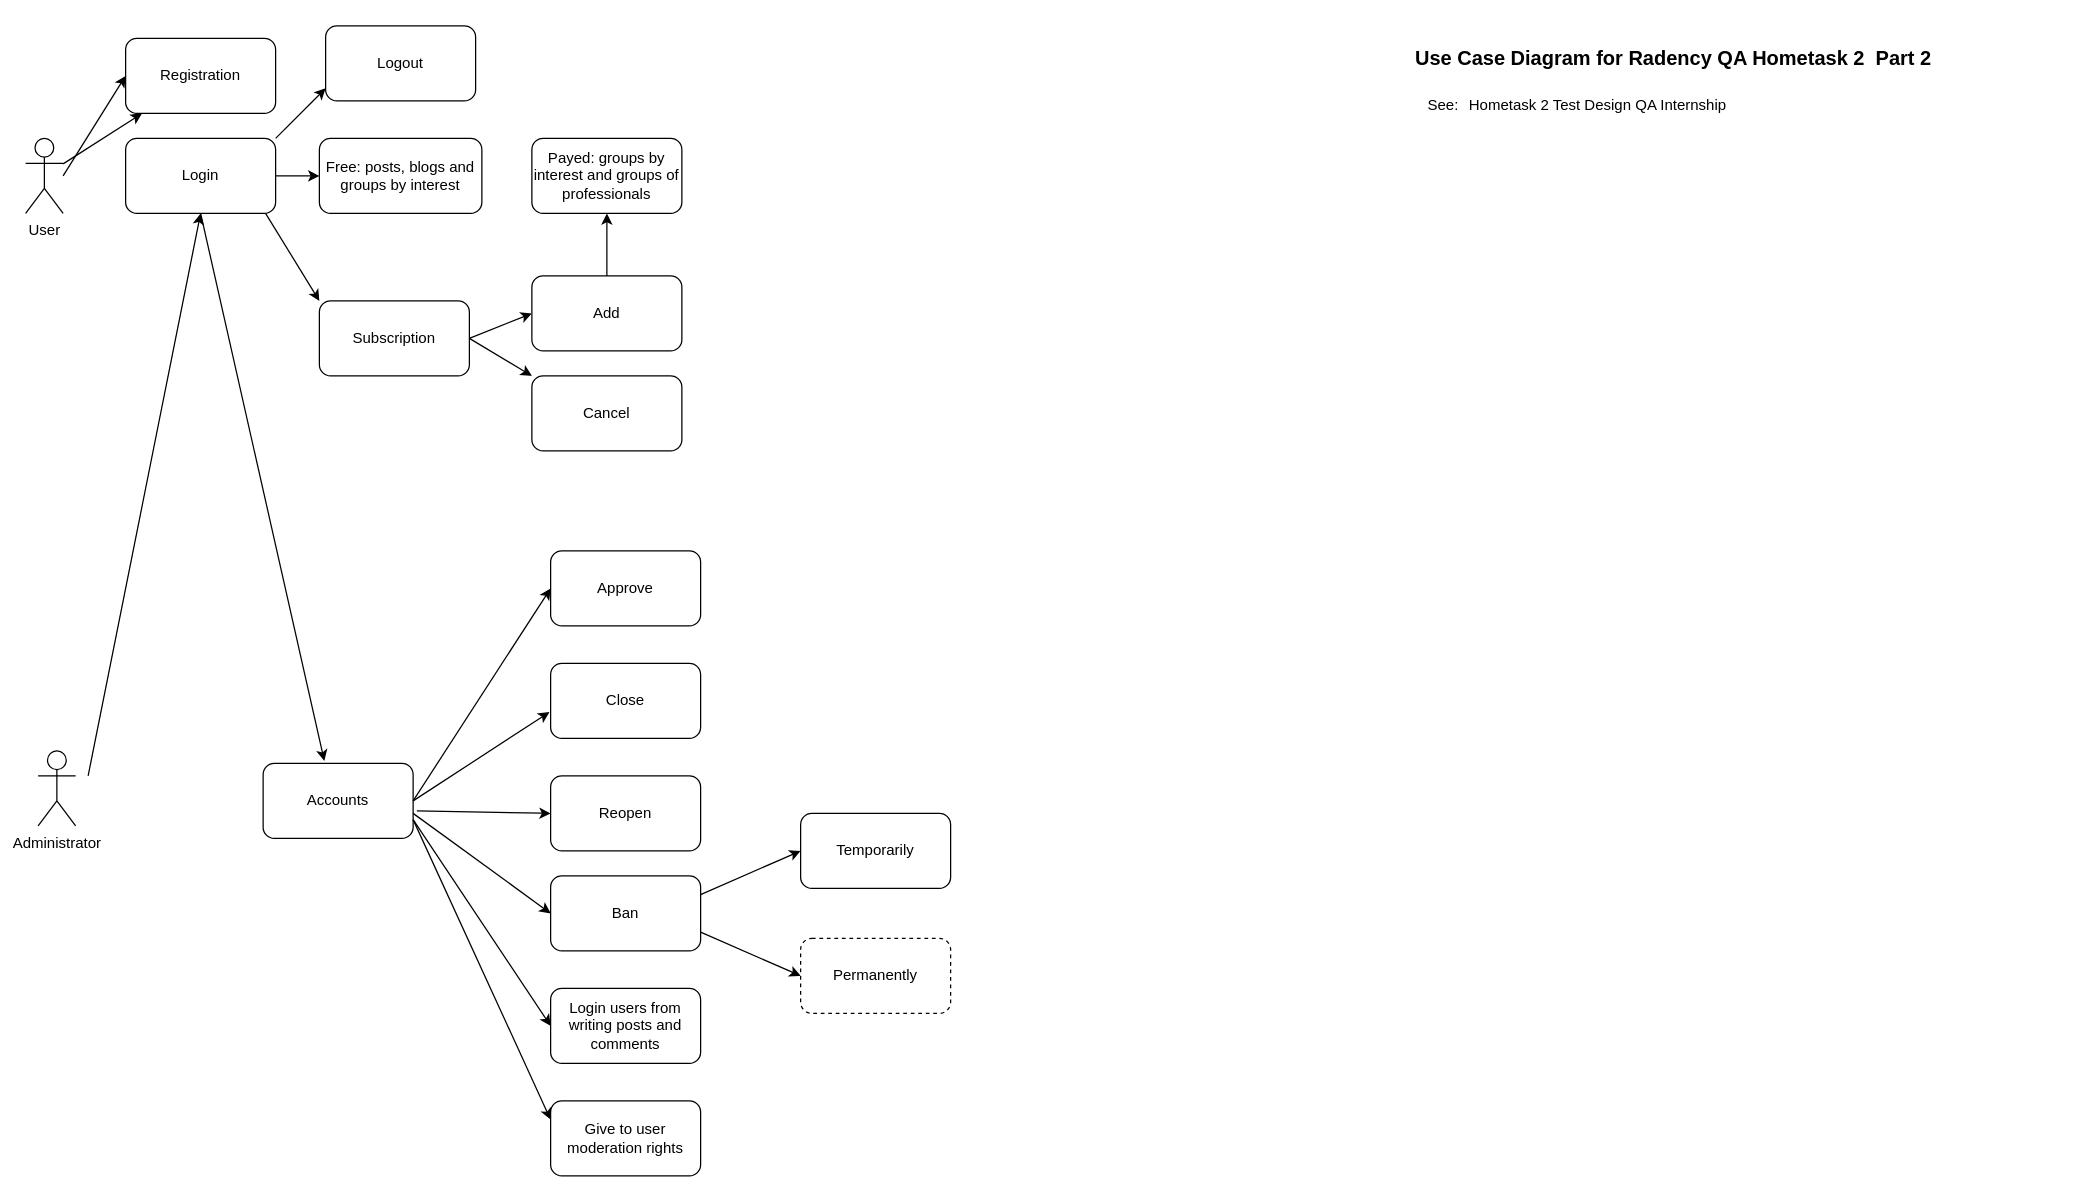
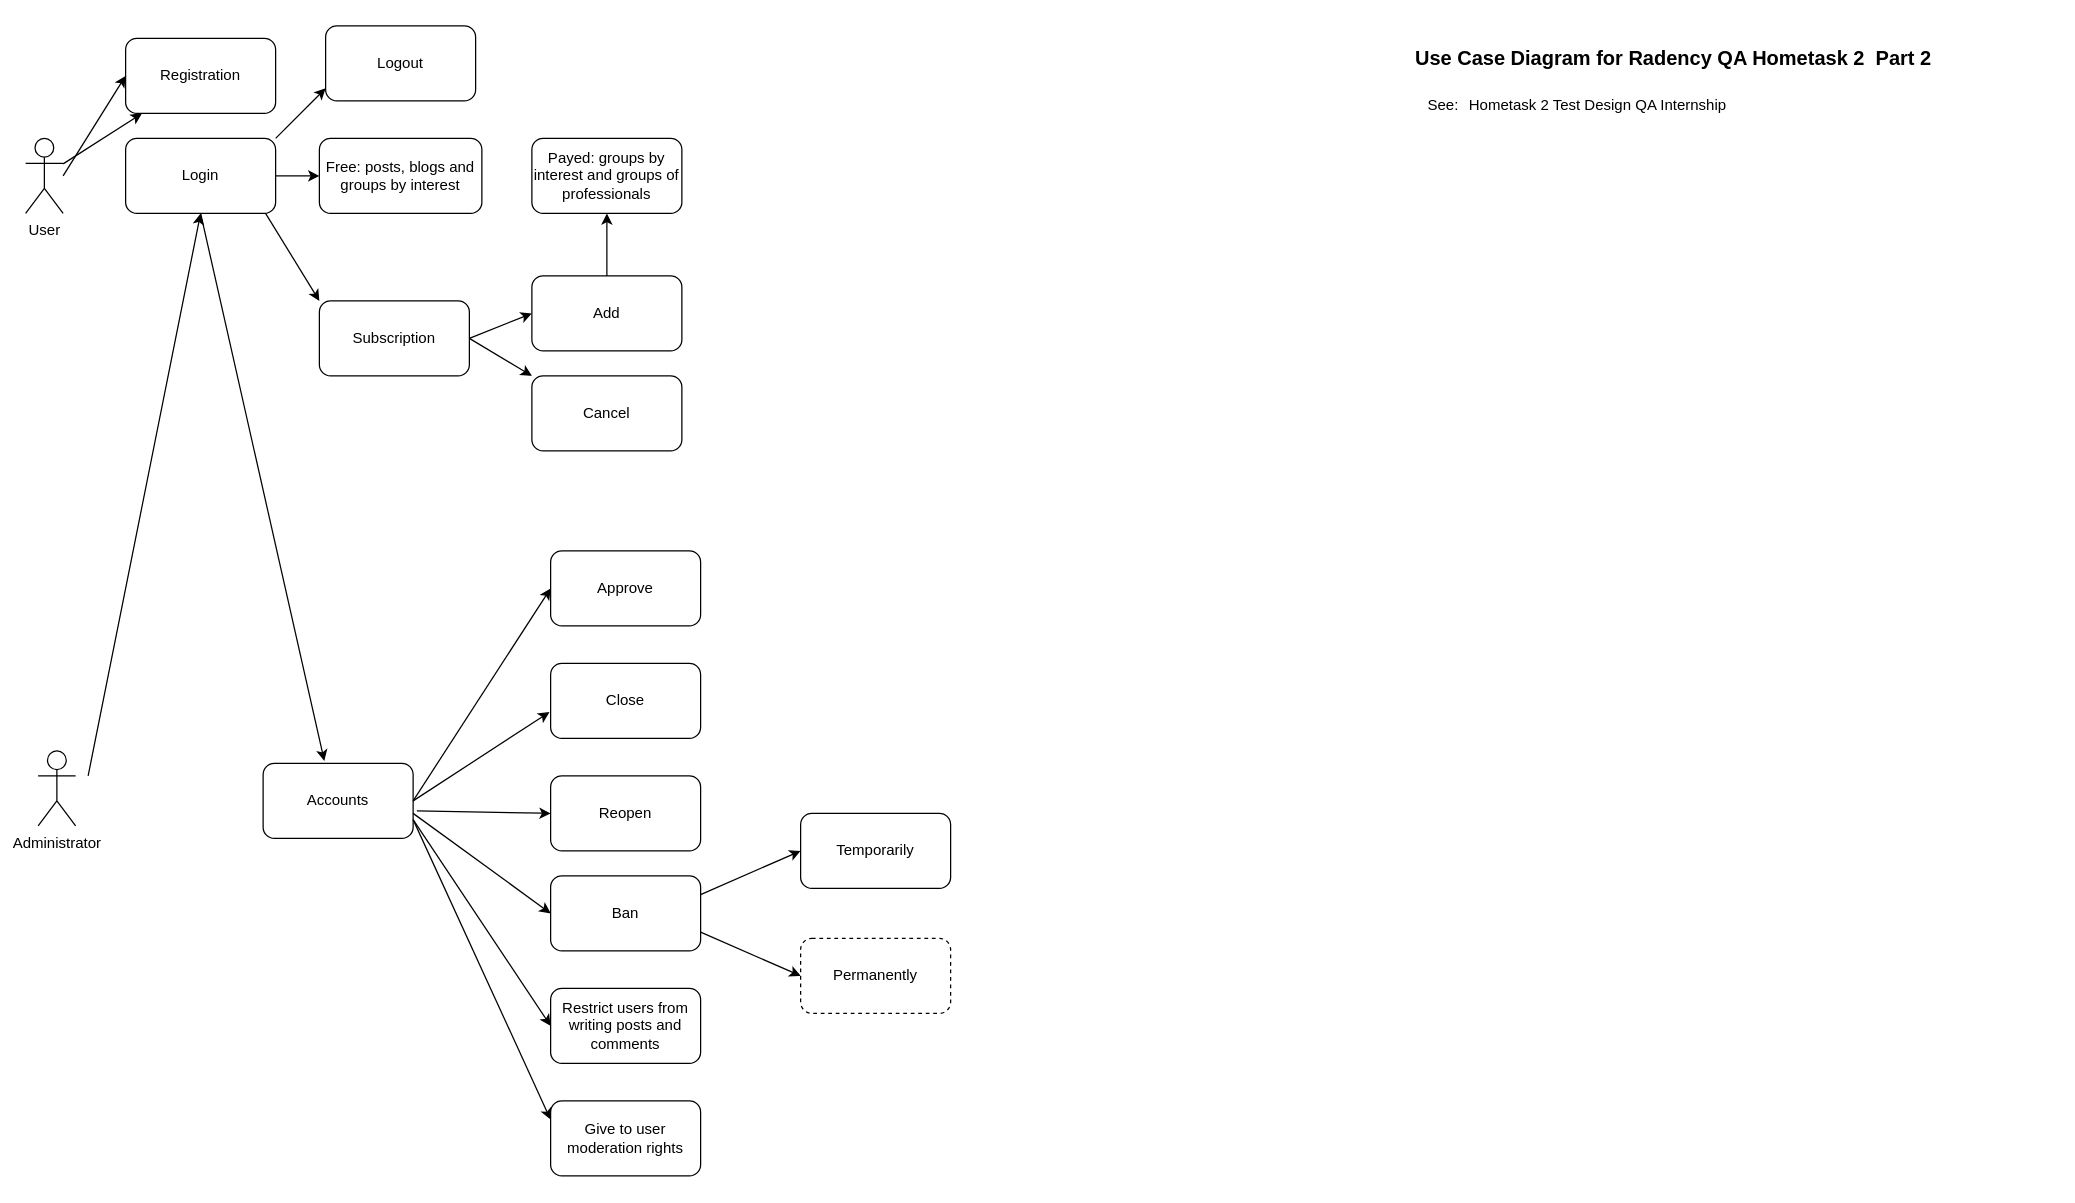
node "Login users from writing posts and comments": label "Login users from writing posts and comments" -> "Restrict users from writing posts and comments"
